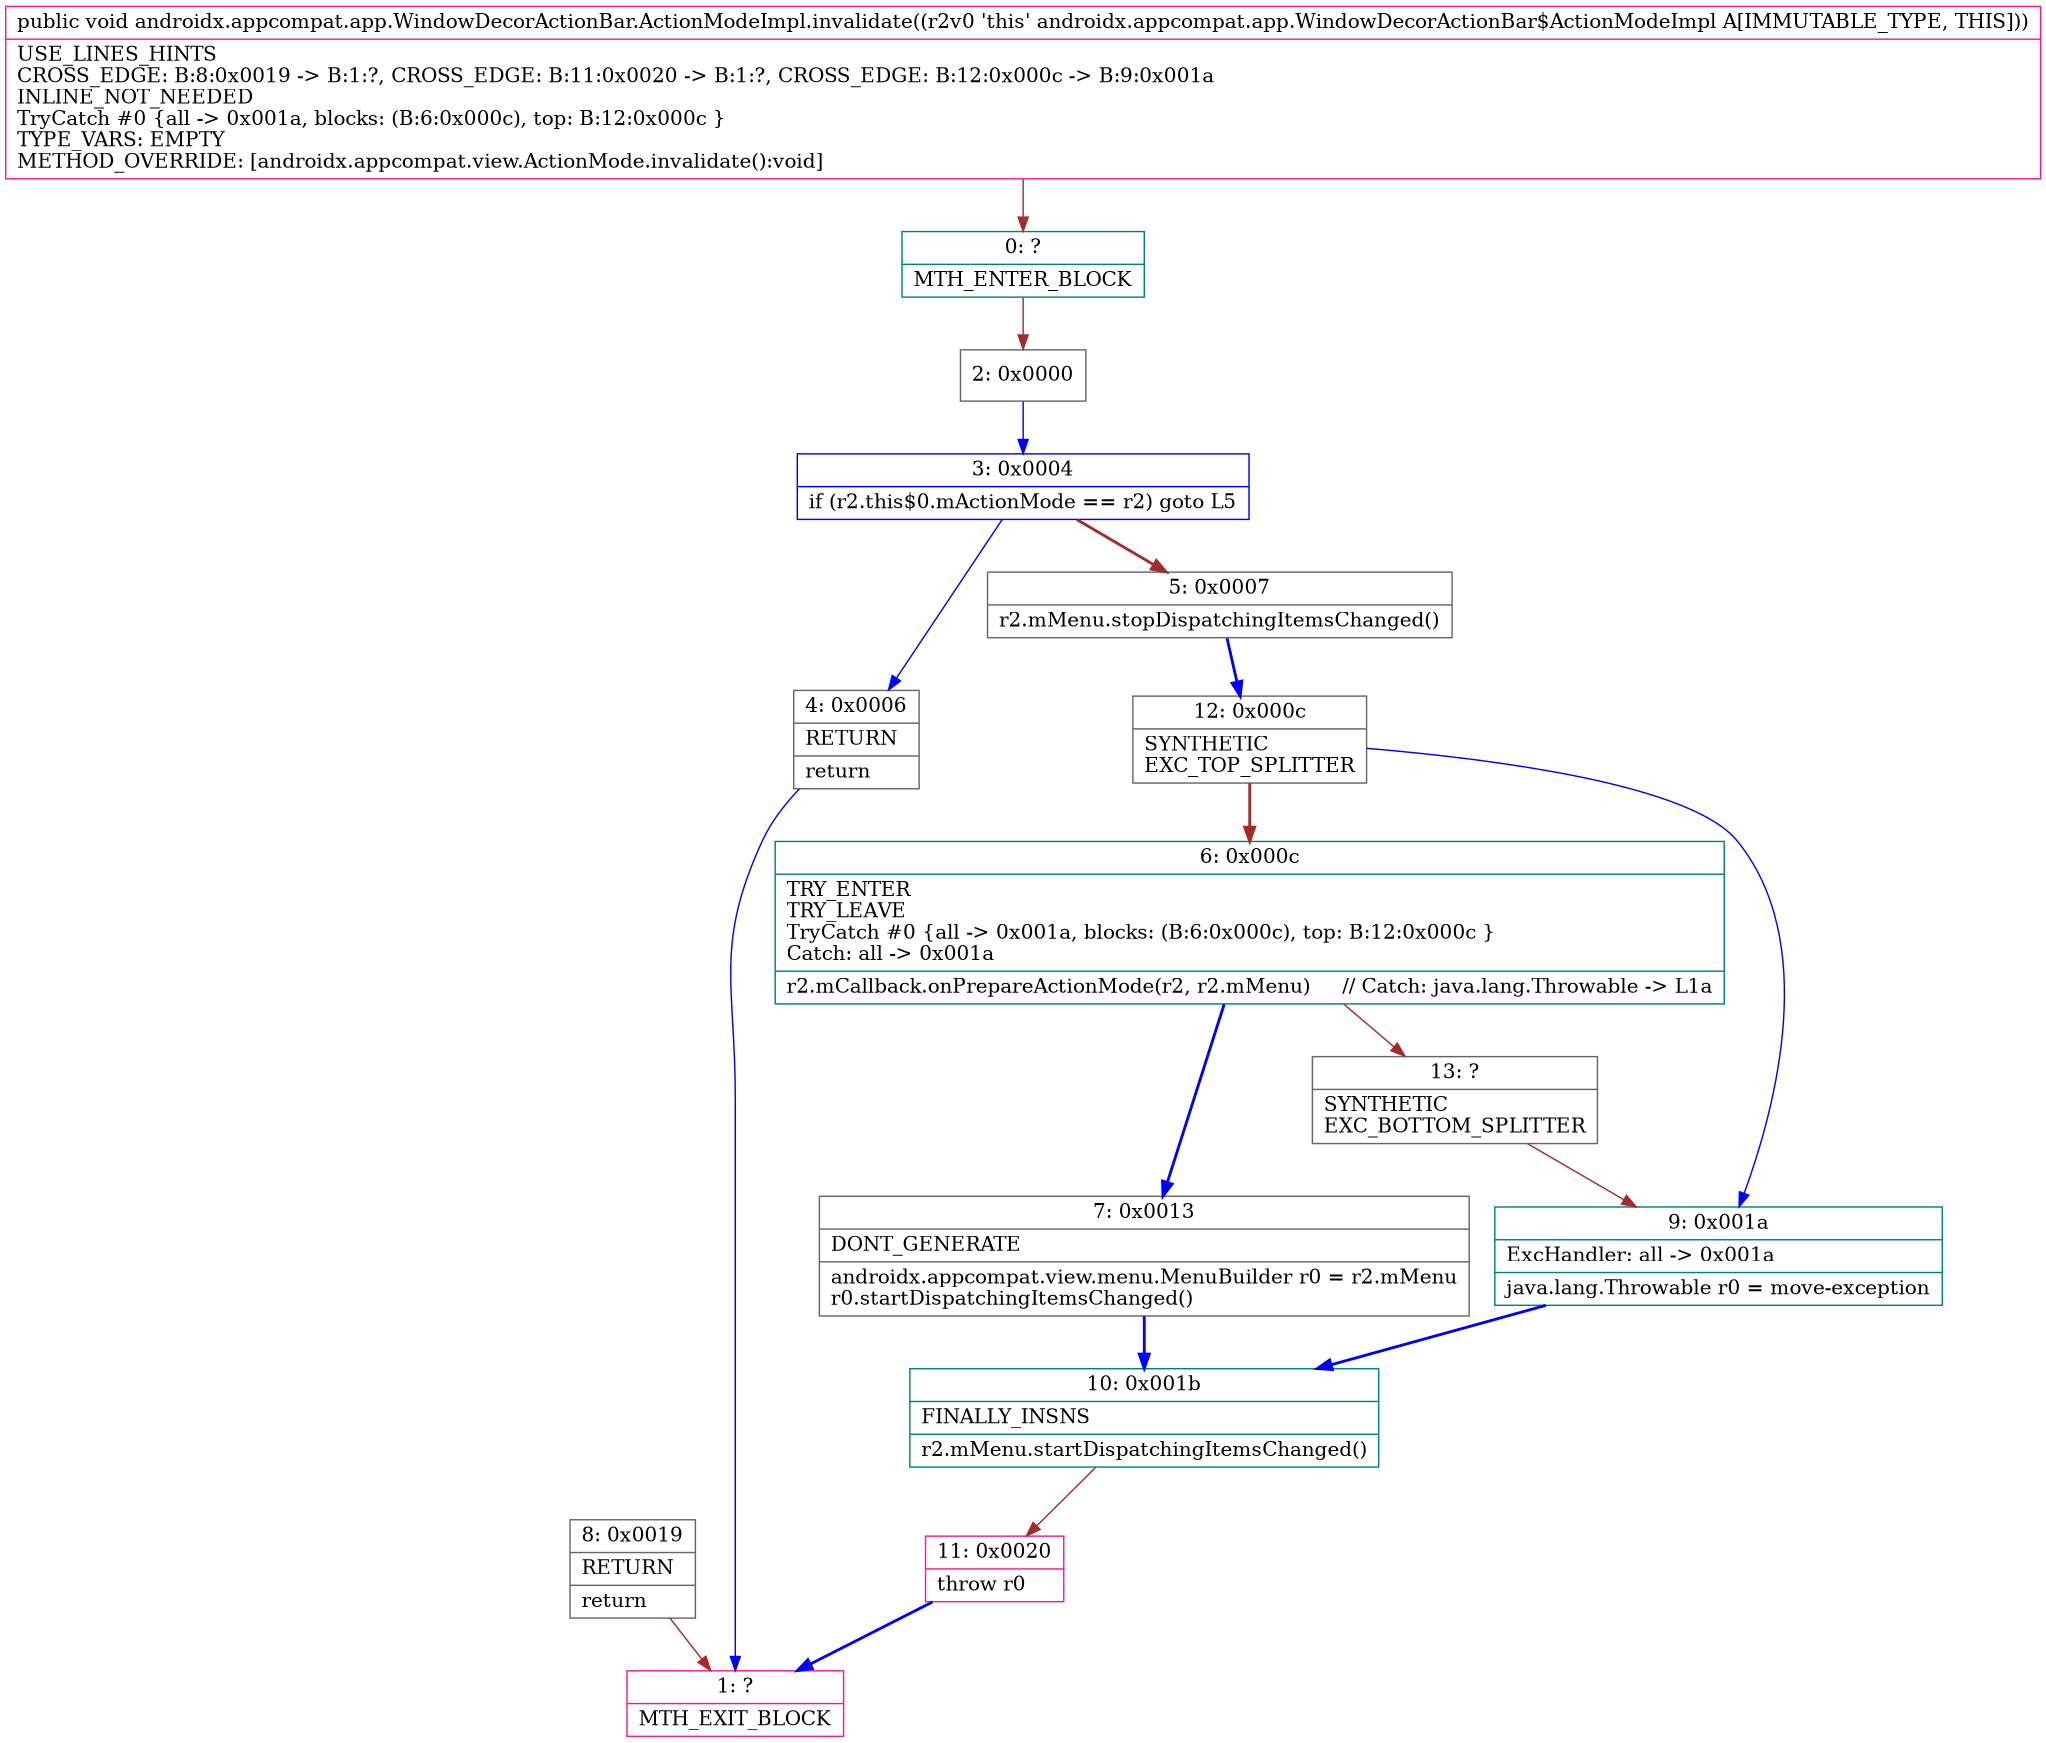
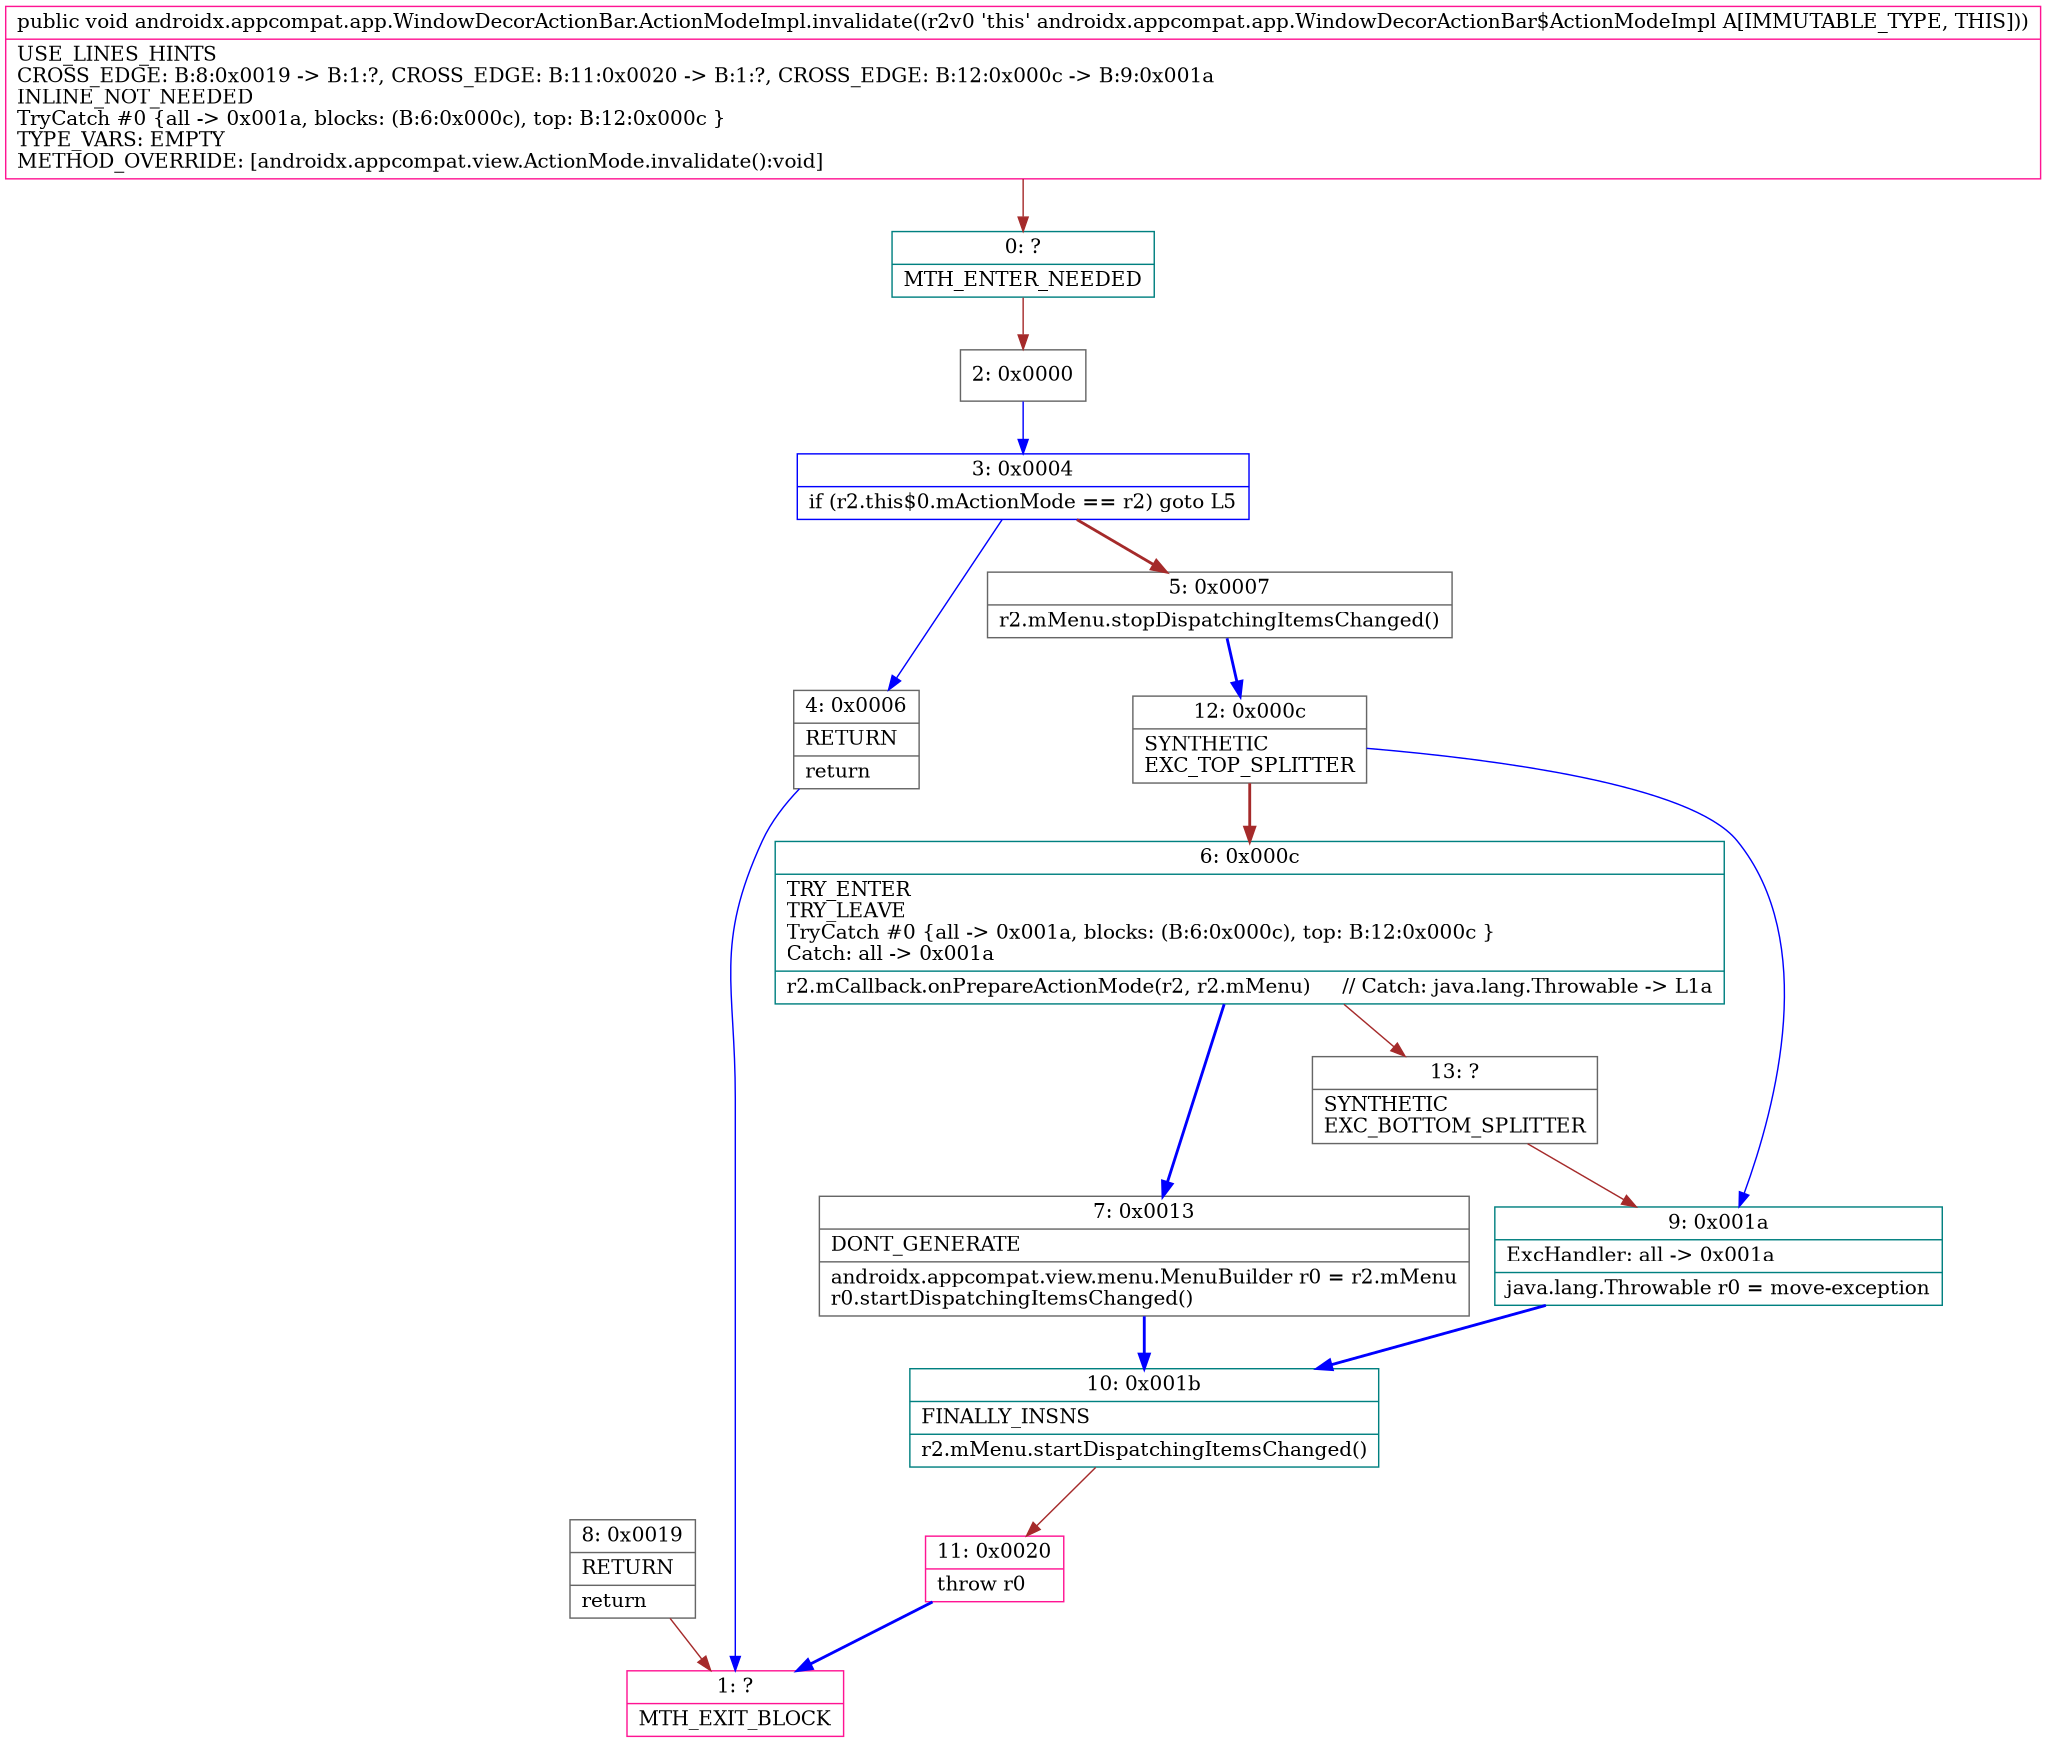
node "0: ?": text "MTH_ENTER_BLOCK" -> "MTH_ENTER_NEEDED"
